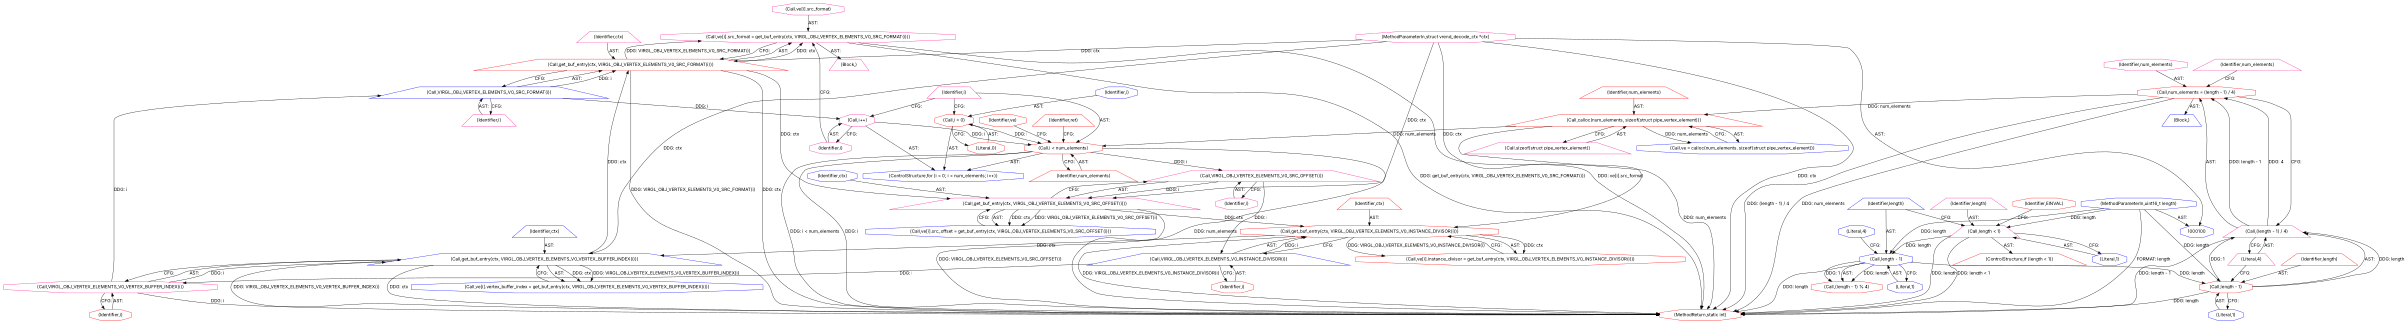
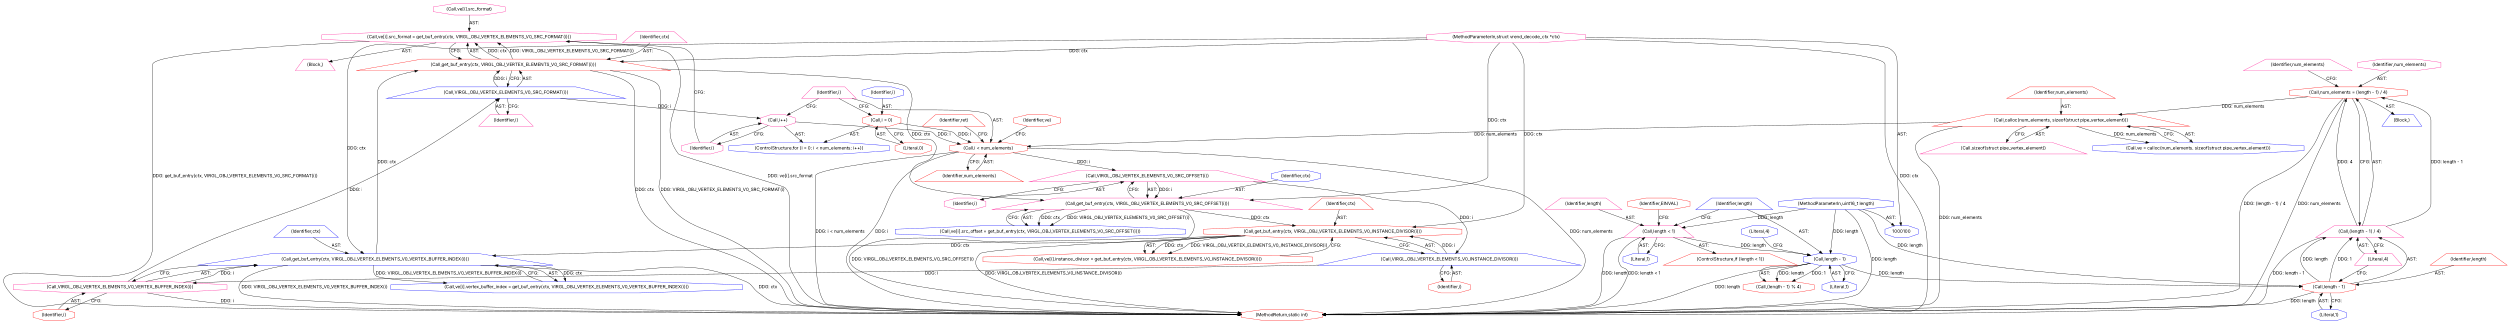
edge "(Call,i < num_elements)" -> "(ControlStructure,for (i = 0; i < num_elements; i++))": removed, label "AST:"
edge "(MethodParameterIn,uint16_t length)" -> "(MethodReturn,static int)": label "FORMAT: length" -> "DDG: length"
